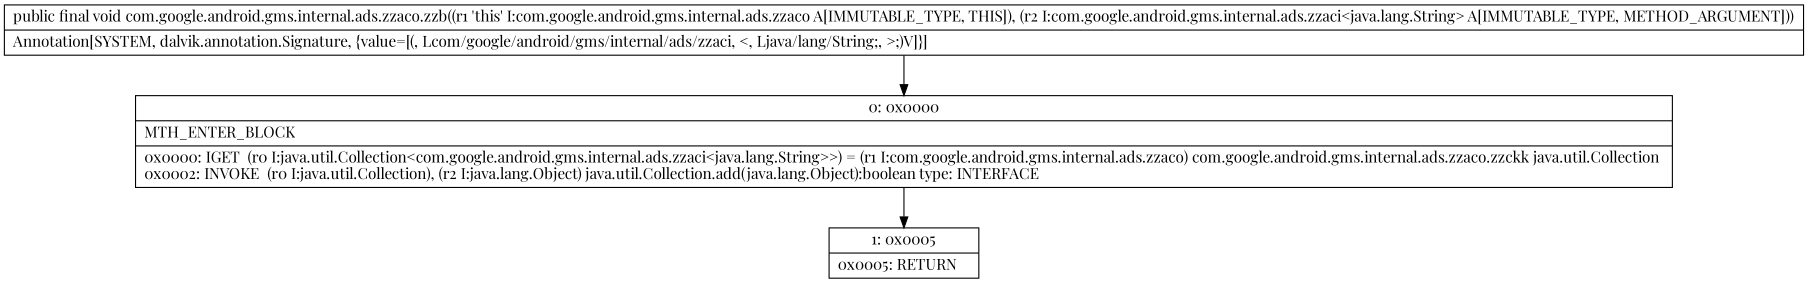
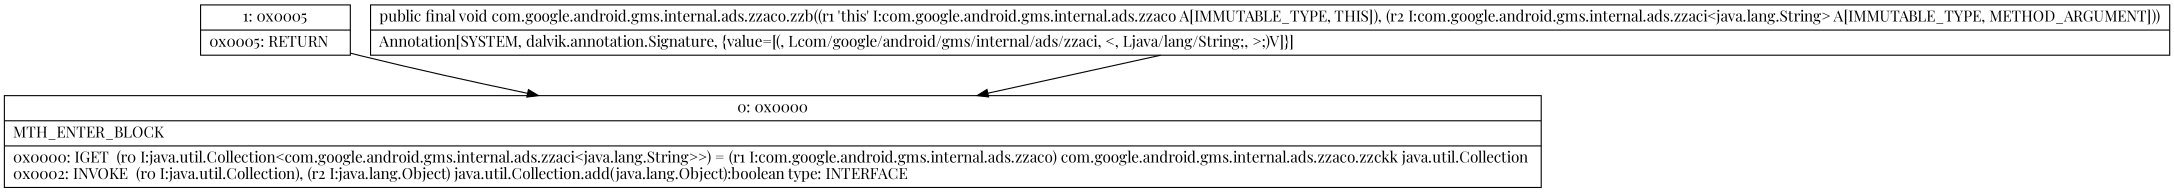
edge "0: 0x0000" -> "1: 0x0005": reversed
